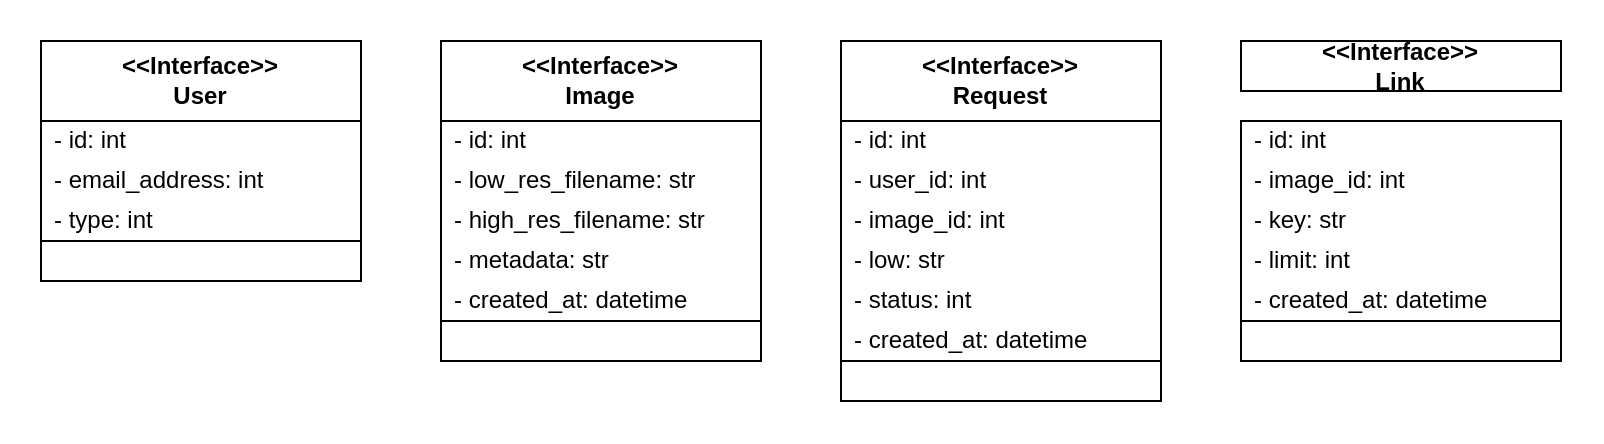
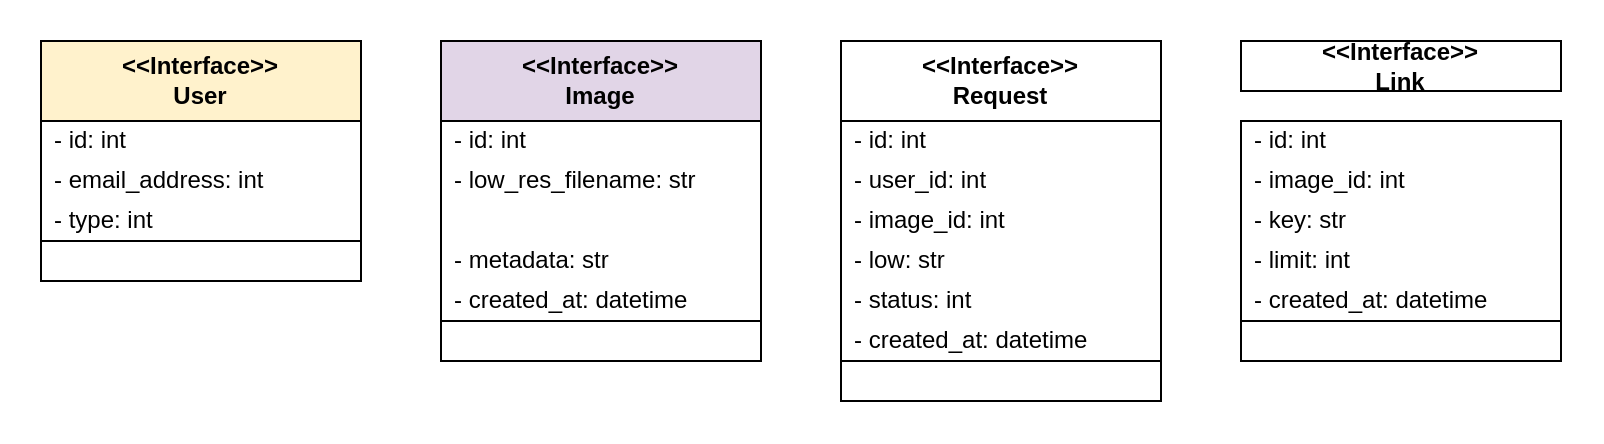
node "<<Interface>>User": fillcolor #ffffff -> #fff2cc
node "<<Interface>> Image": fillcolor #ffffff -> #e1d5e7
node "- high_res_filename: str": removed
